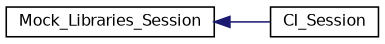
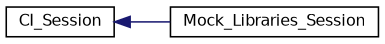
edge "CI_Session" -> "Mock_Libraries_Session": reversed
